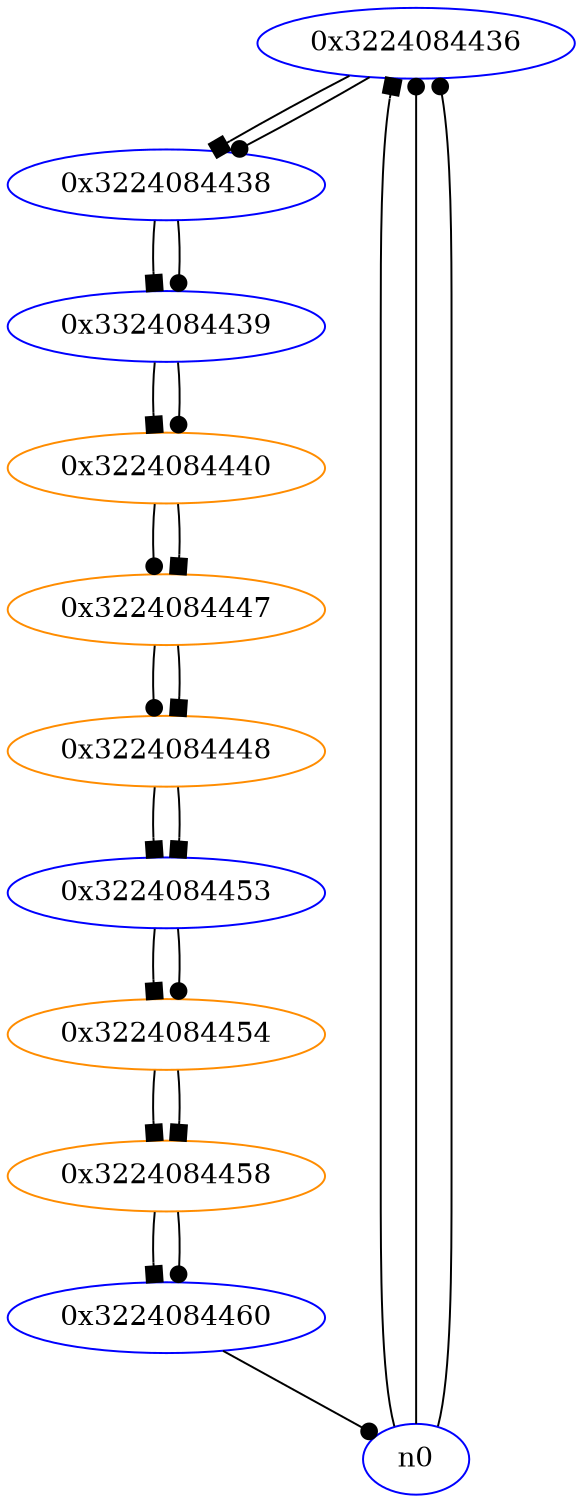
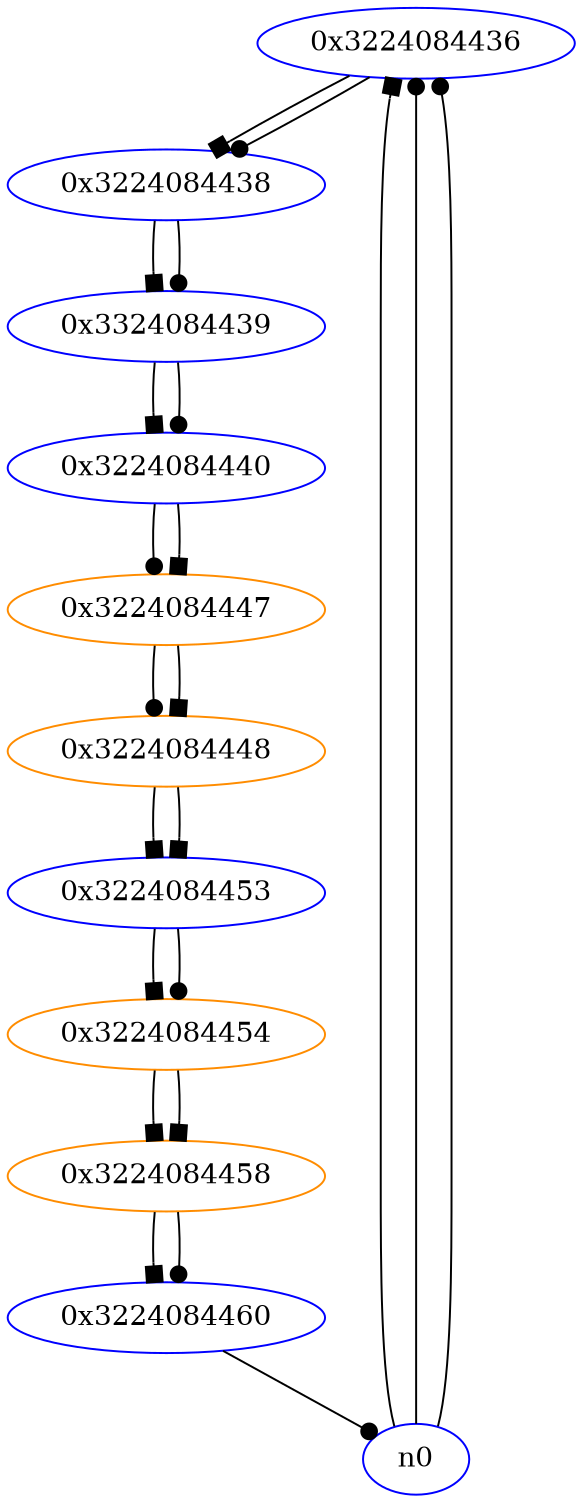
node "0x3224084440": color darkorange -> blue
